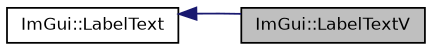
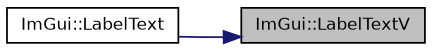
edge "ImGui::LabelTextV" -> "ImGui::LabelText": reversed
